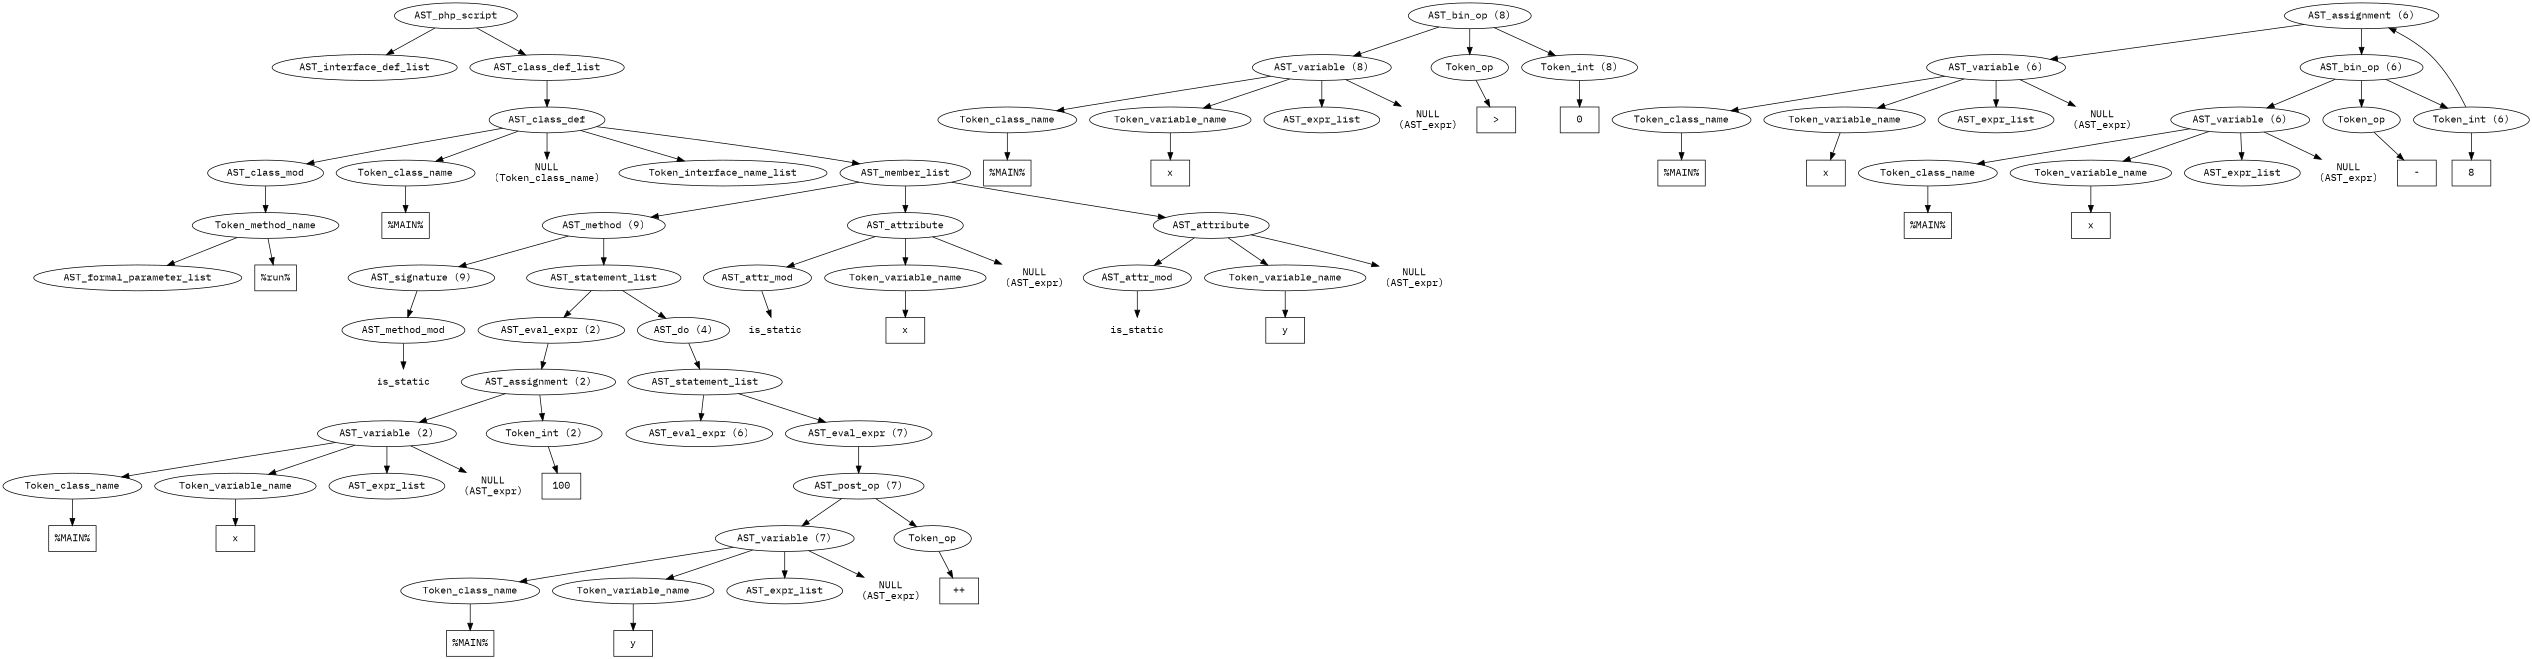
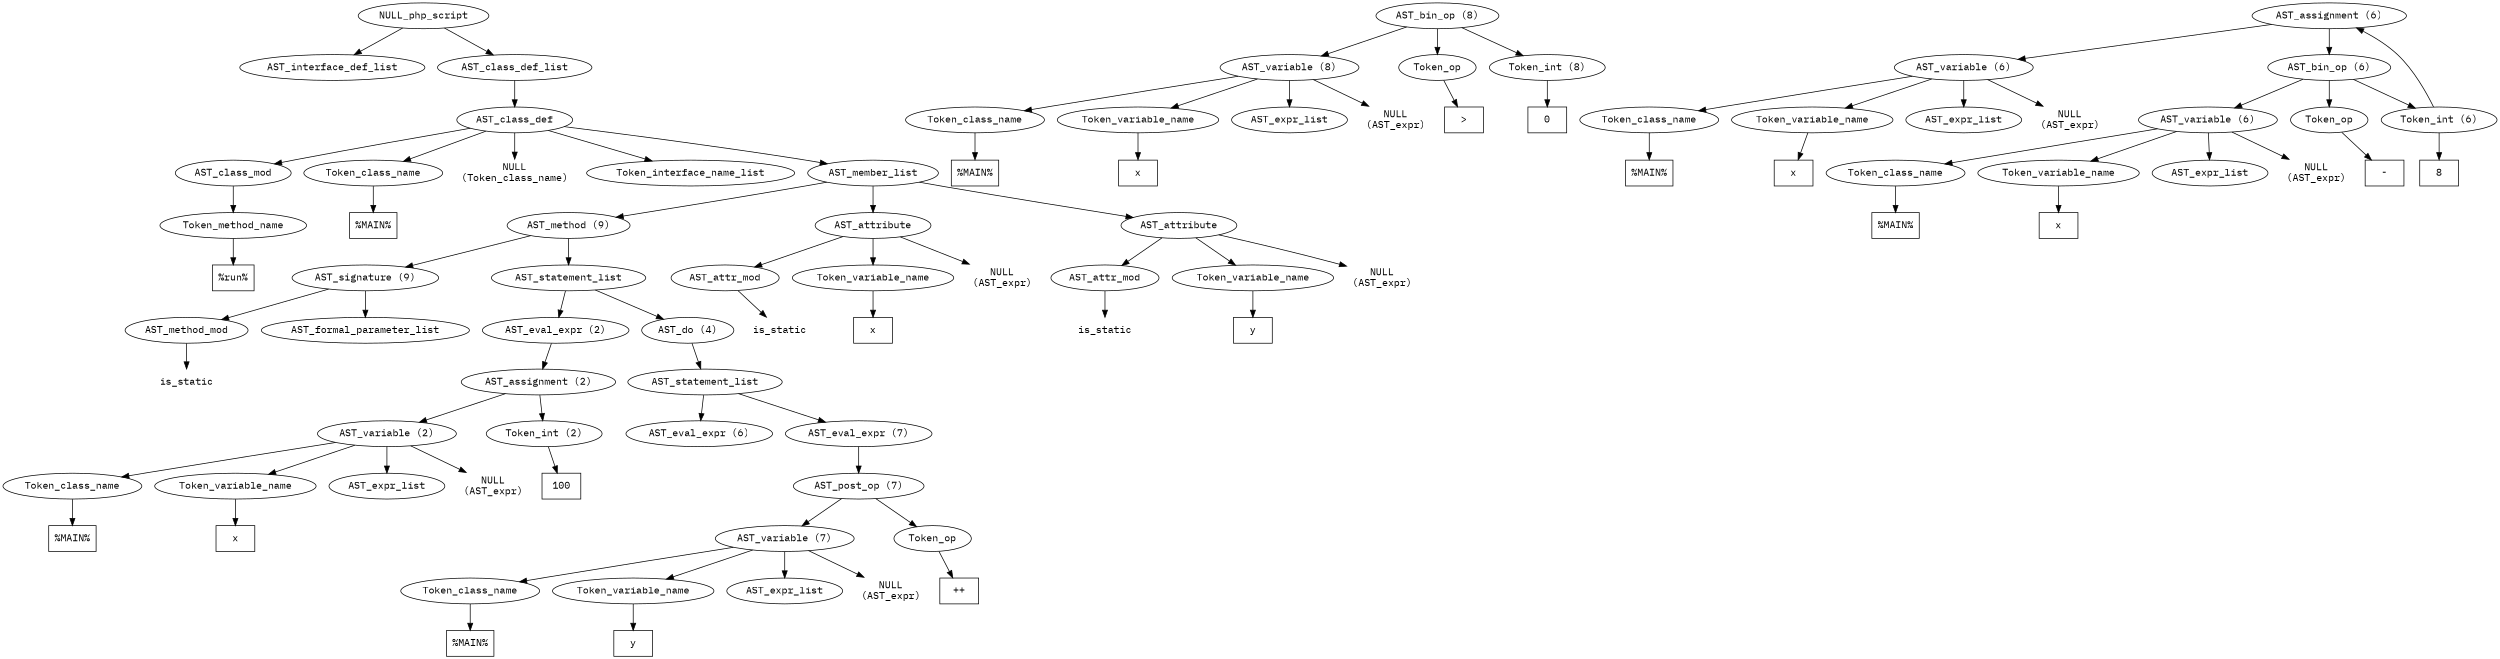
node "AST_php_script": label "AST_php_script" -> "NULL_php_script"
edge "Token_method_name" -> "AST_formal_parameter_list": now "AST_signature (9)" -> "AST_formal_parameter_list"
